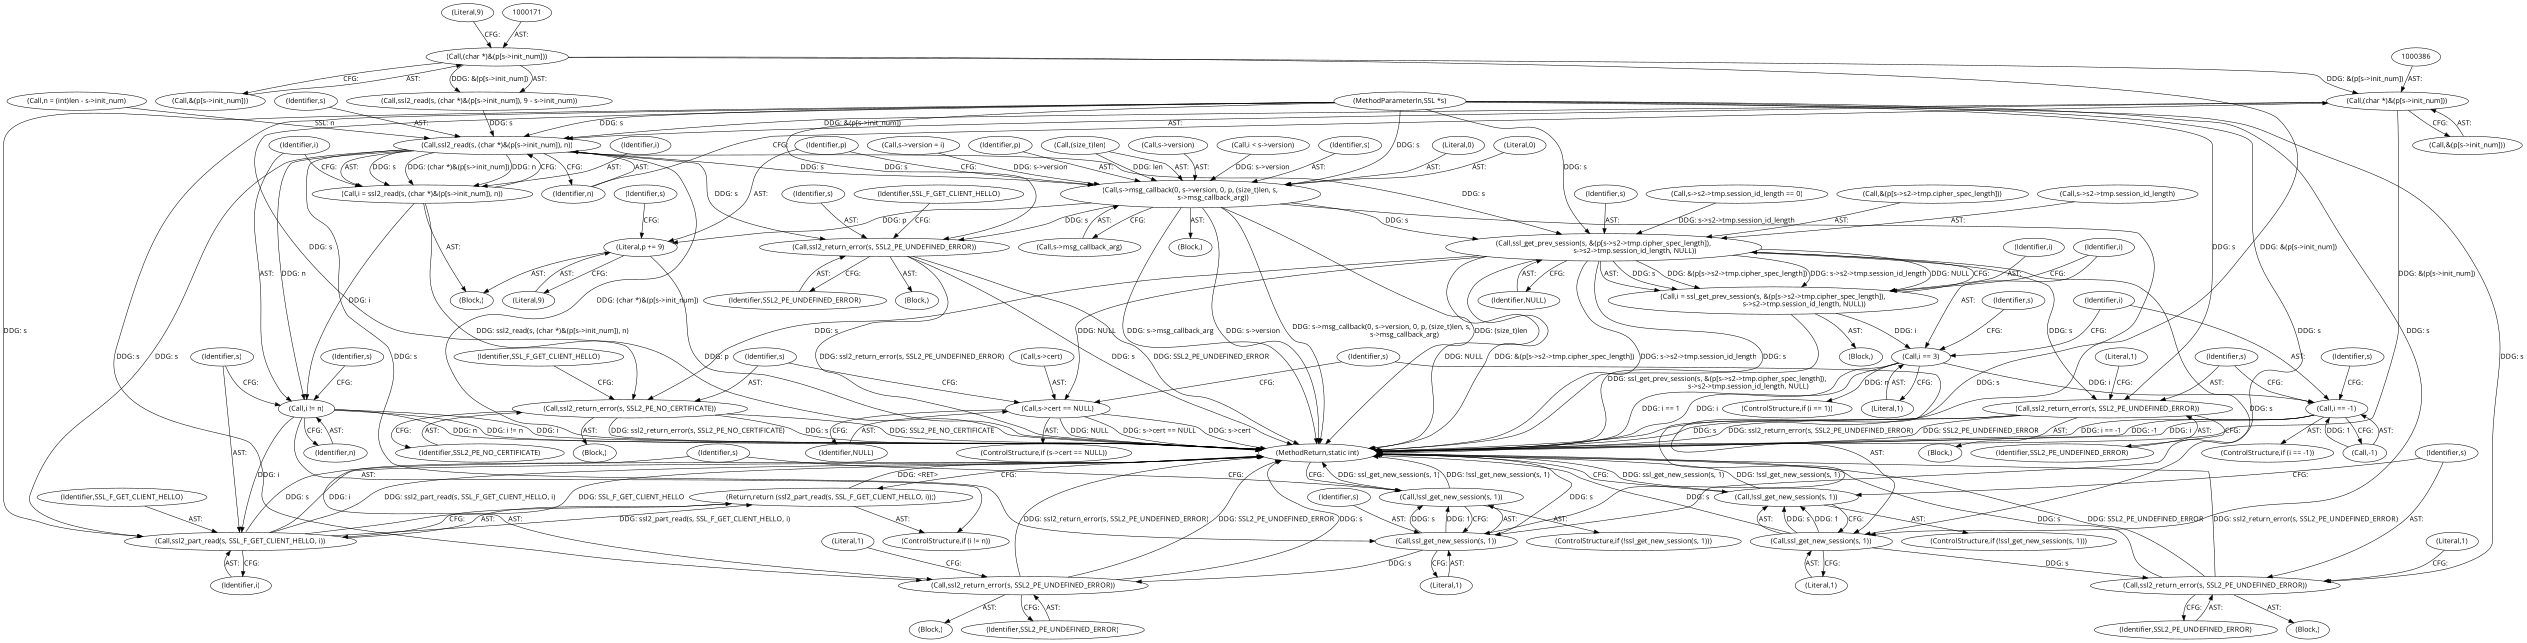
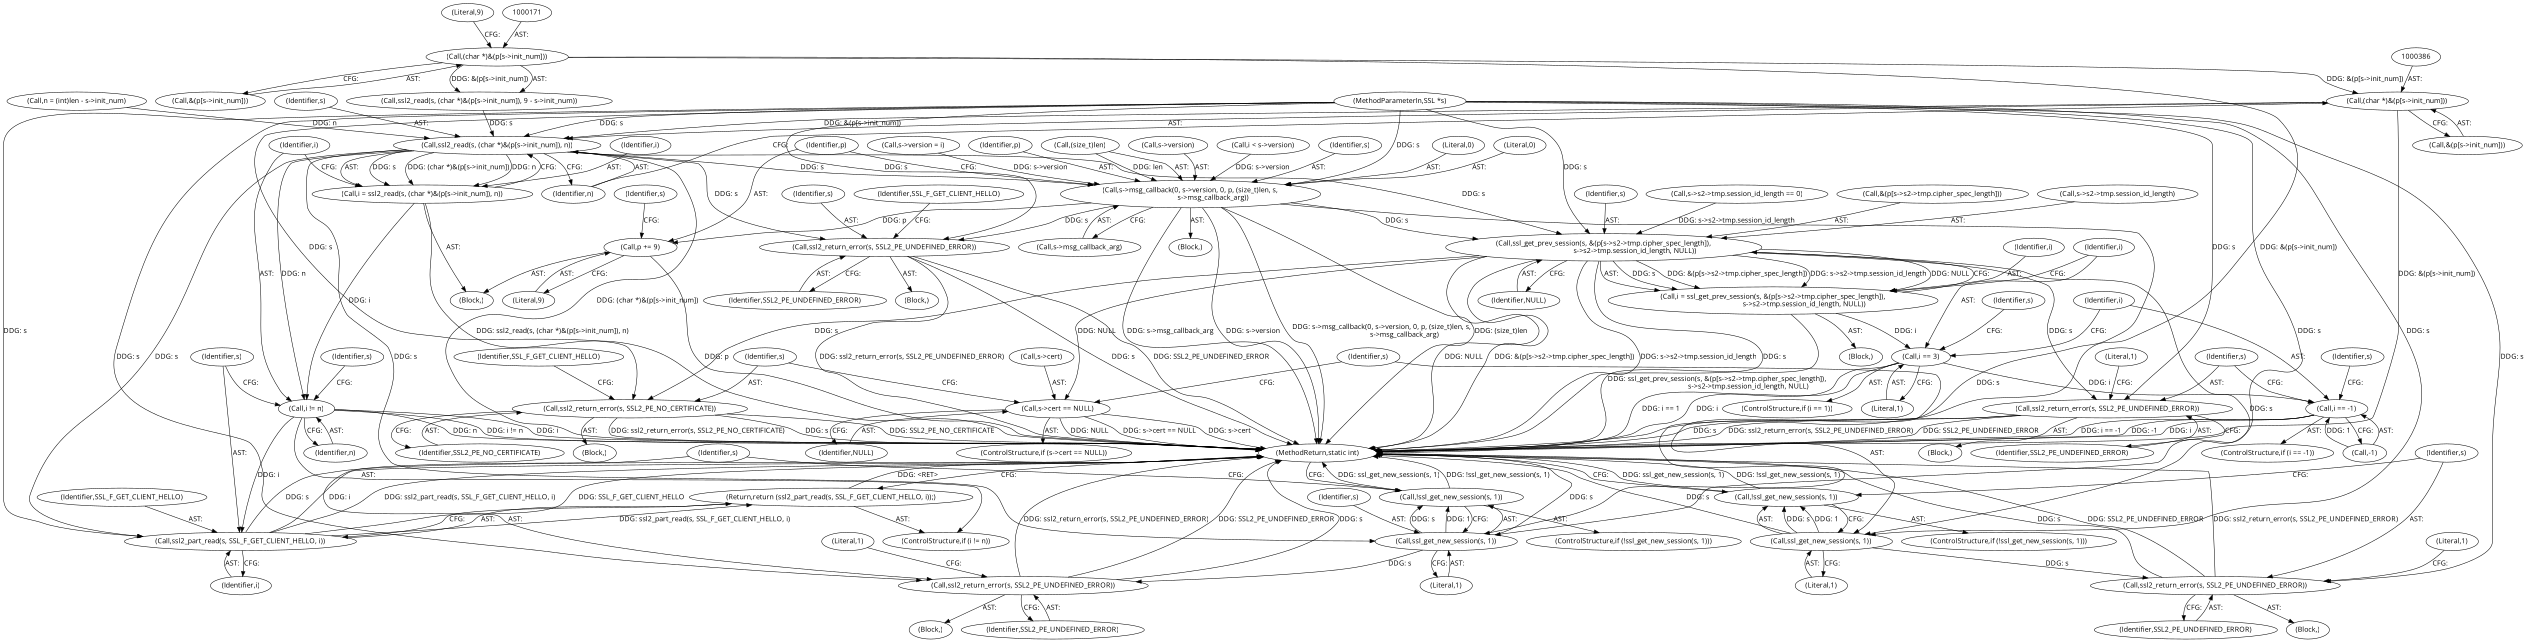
edge "(Call,n = (int)len - s->init_num)" -> "(Call,ssl2_read(s, (char *)&(p[s->init_num]), n))": label "SSL: n" -> "DDG: n"
node "(Literal,p += 9)": label "(Literal,p += 9)" -> "(Call,p += 9)"
edge "(Call,i == 3)" -> "(ControlStructure,if (i == 1))": label "DDG: n" -> "AST: "
